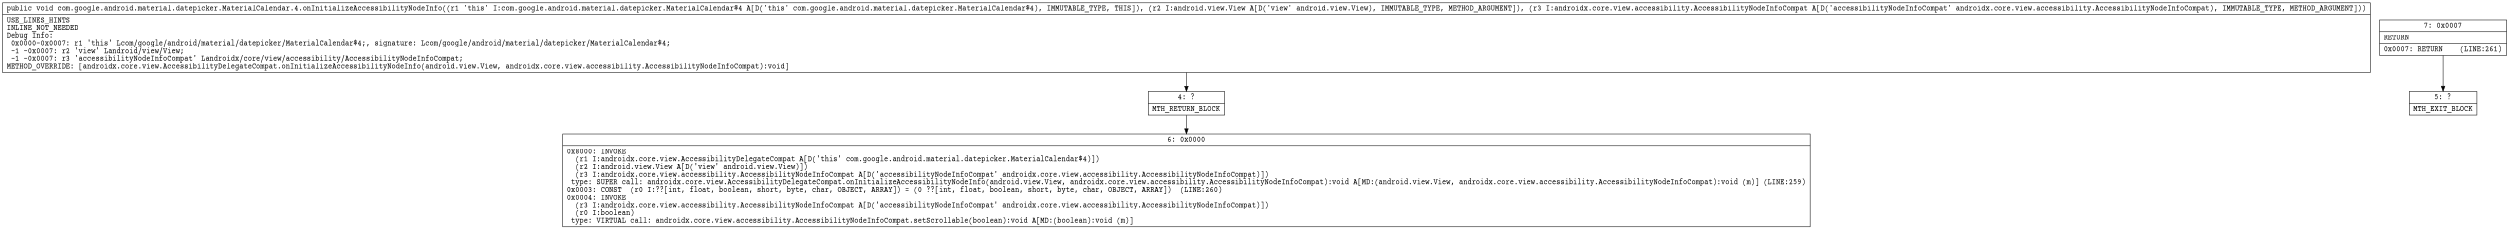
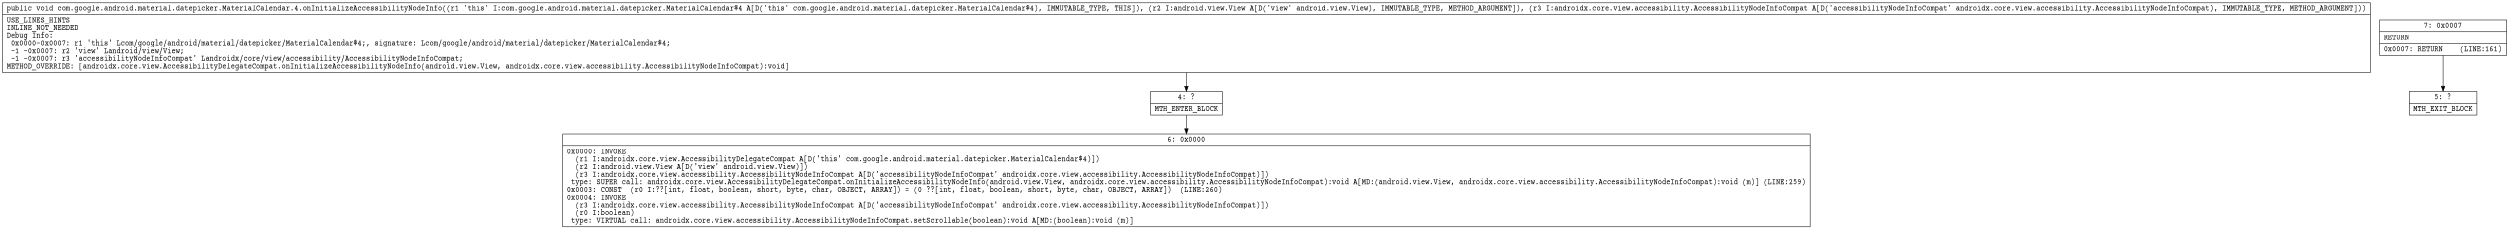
node "7: 0x0007": text "0x0007: RETURN    (LINE:261)" -> "0x0007: RETURN    (LINE:161)"
node "4: ?": text "MTH_RETURN_BLOCK" -> "MTH_ENTER_BLOCK"
node "6: 0x0000": text "0x8000: INVOKE" -> "0x0000: INVOKE"
